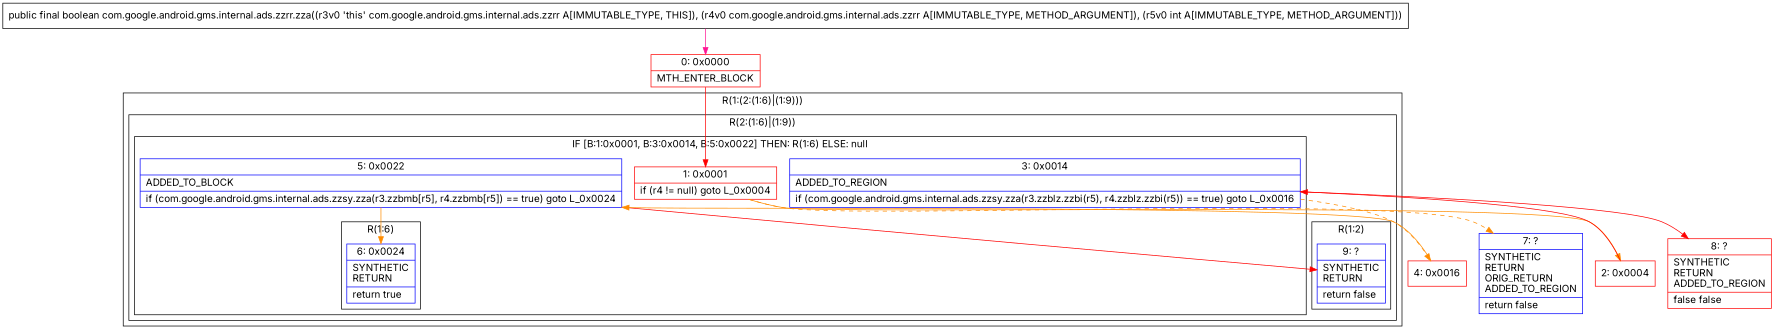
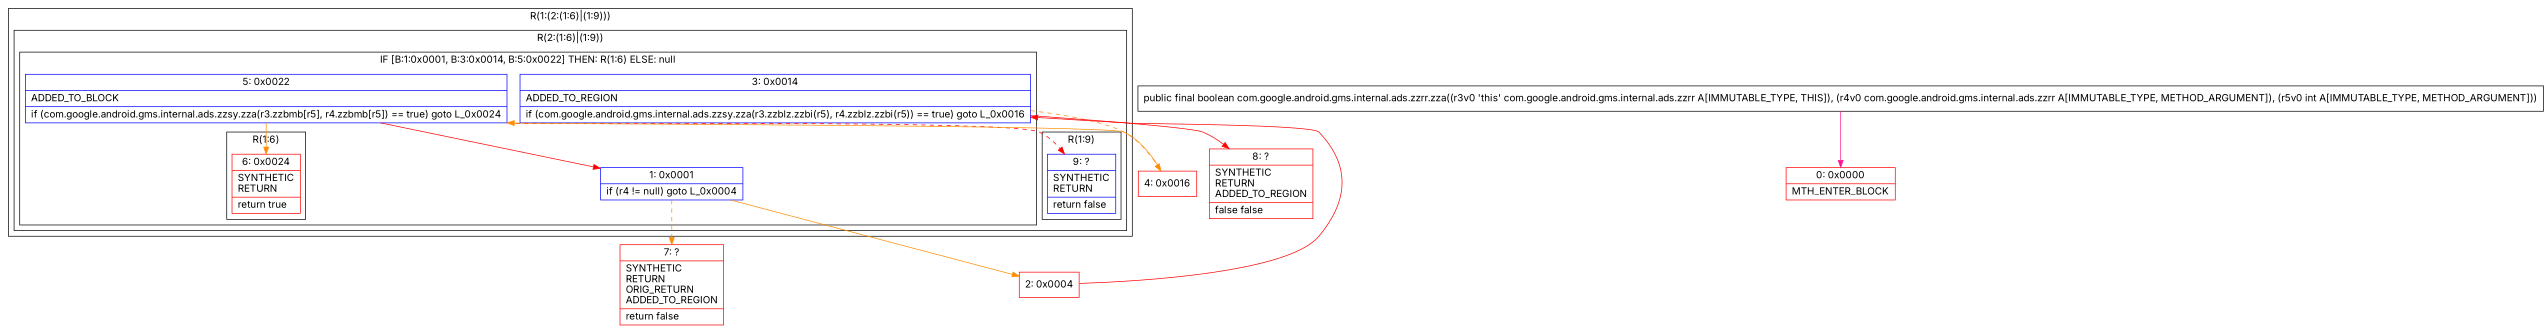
edge "0: 0x0000" -> "1: 0x0001": now "5: 0x0022" -> "1: 0x0001"
node "1: 0x0001": color red -> blue
cluster "R(1:2)": label "R(1:2)" -> "R(1:9)"
edge "5: 0x0022" -> "9: ?": style solid -> dashed
node "6: 0x0024": color blue -> red
node "7: ?": color blue -> red
